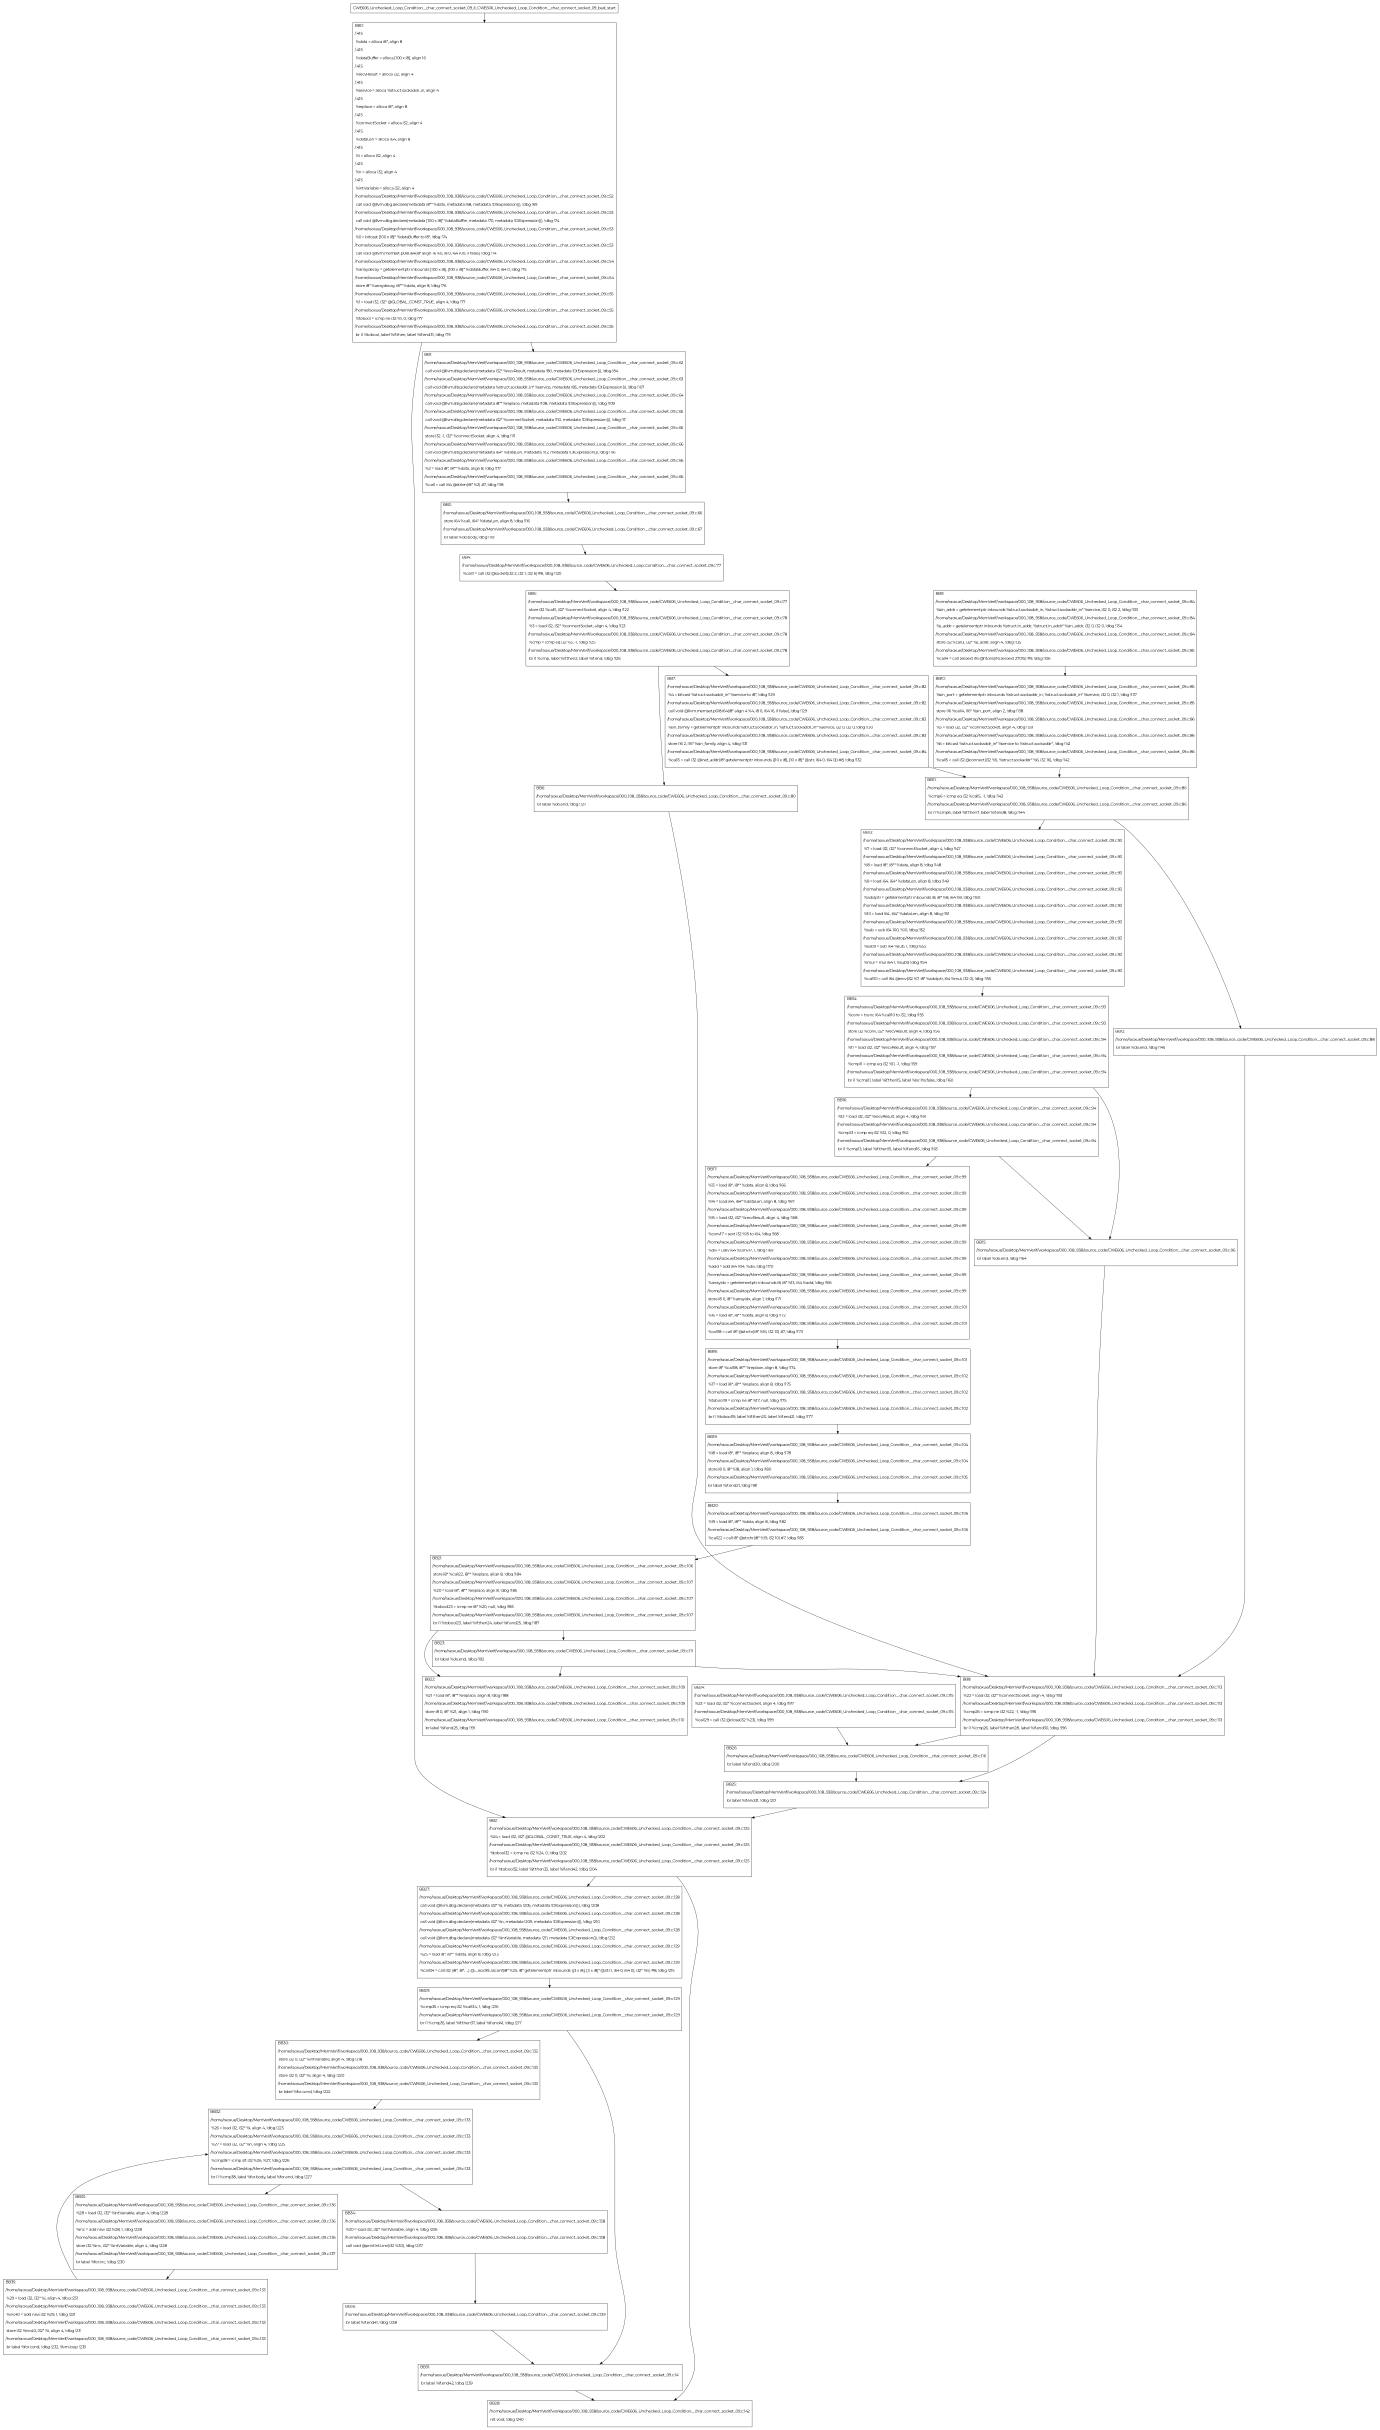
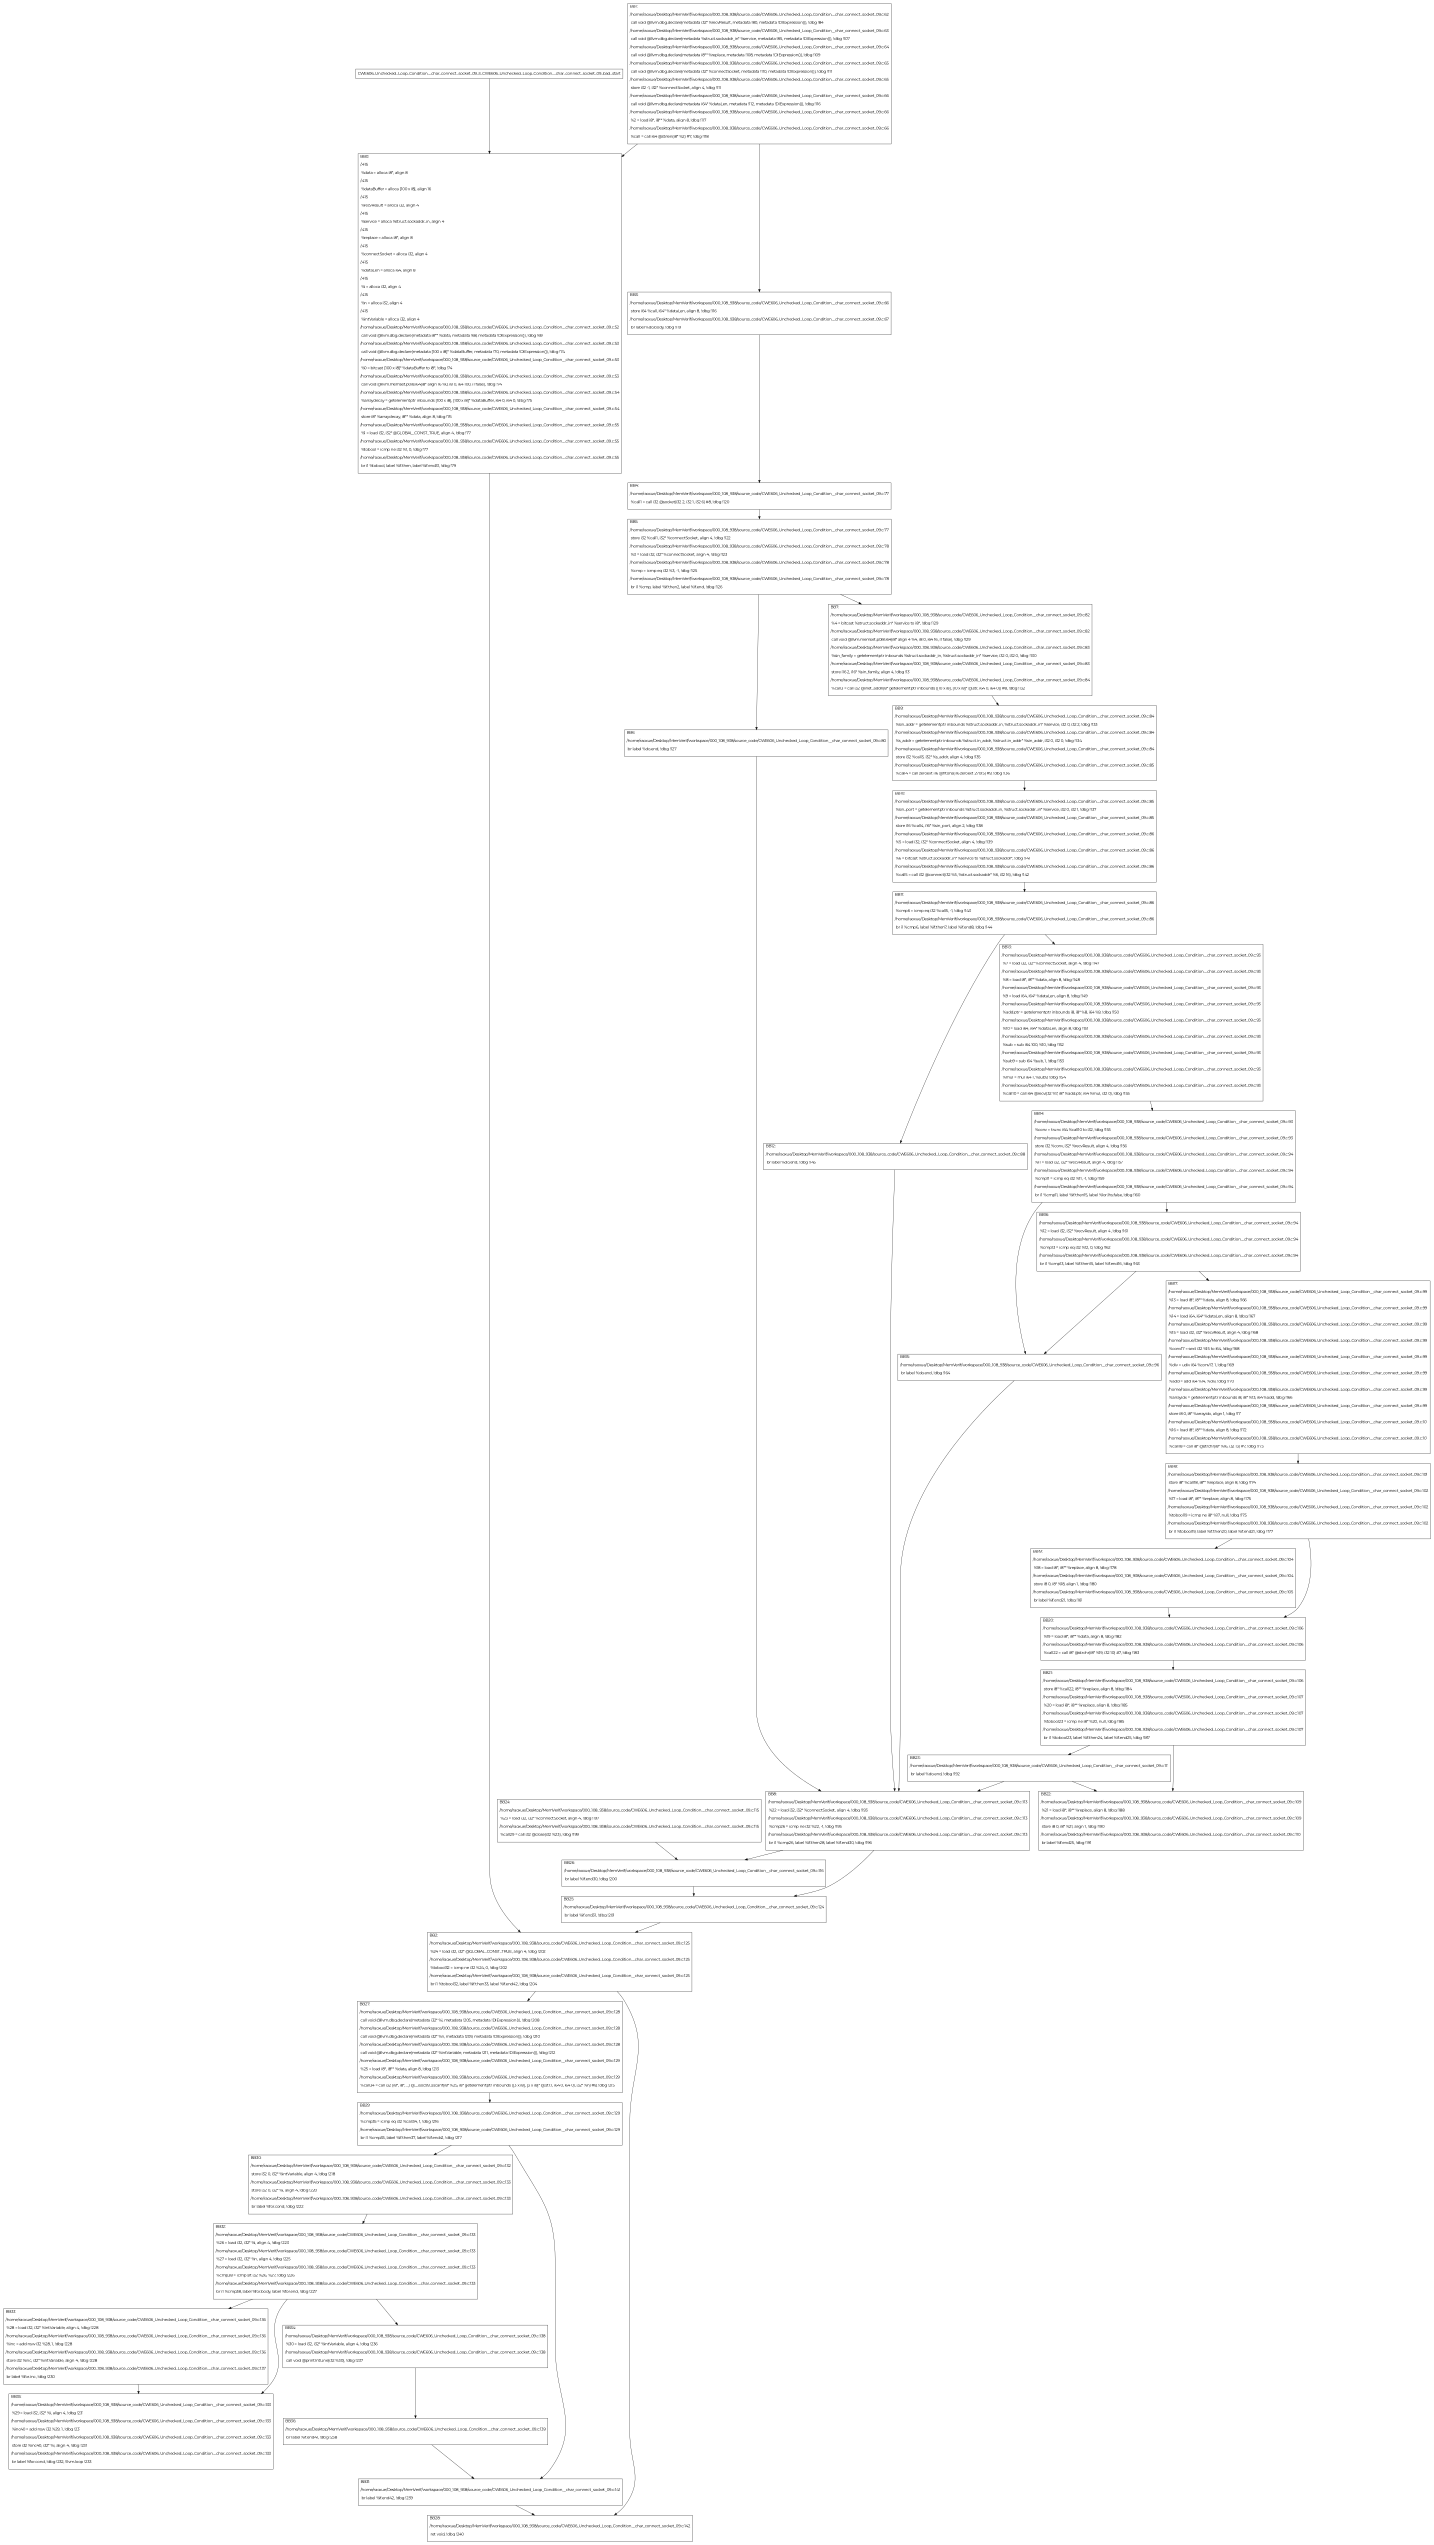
edge "BB0:" -> "BB1:": reversed
edge "BB7:" -> "BB11:": now "BB7:" -> "BB9:"
node "BB13:": text "%sub9 = sub i64 %sub, 1, !dbg !653" -> "%sub9 = sub i64 %sub, 1, !dbg !153"
edge "BB18:" -> "BB20:": added
edge "BB35:" -> "BB32:": reversed
